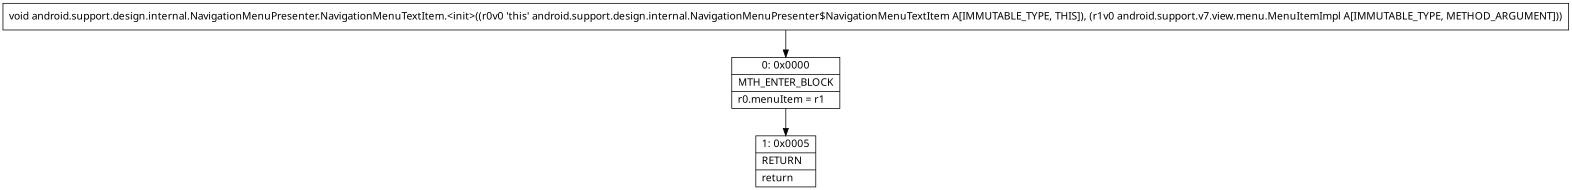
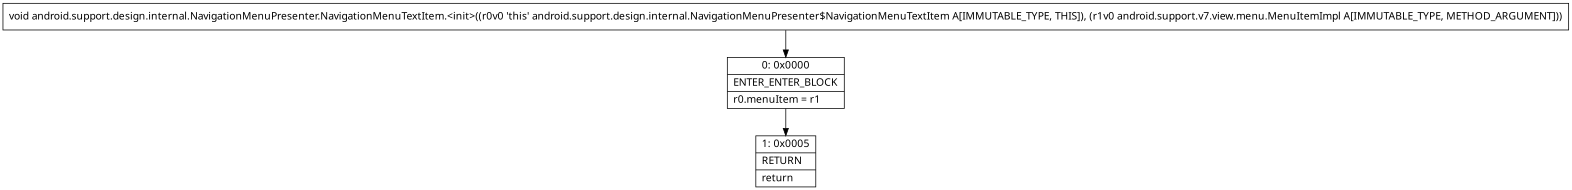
node "0: 0x0000": text "MTH_ENTER_BLOCK" -> "ENTER_ENTER_BLOCK"
